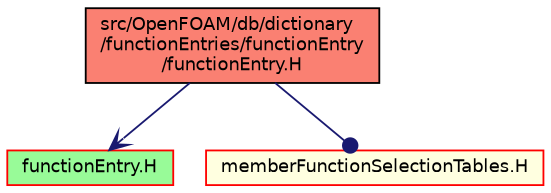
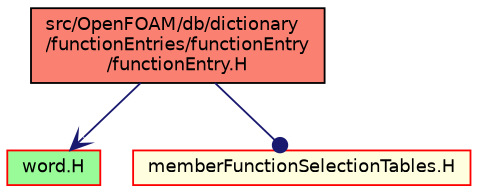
node "functionEntry.H": label "functionEntry.H" -> "word.H"
